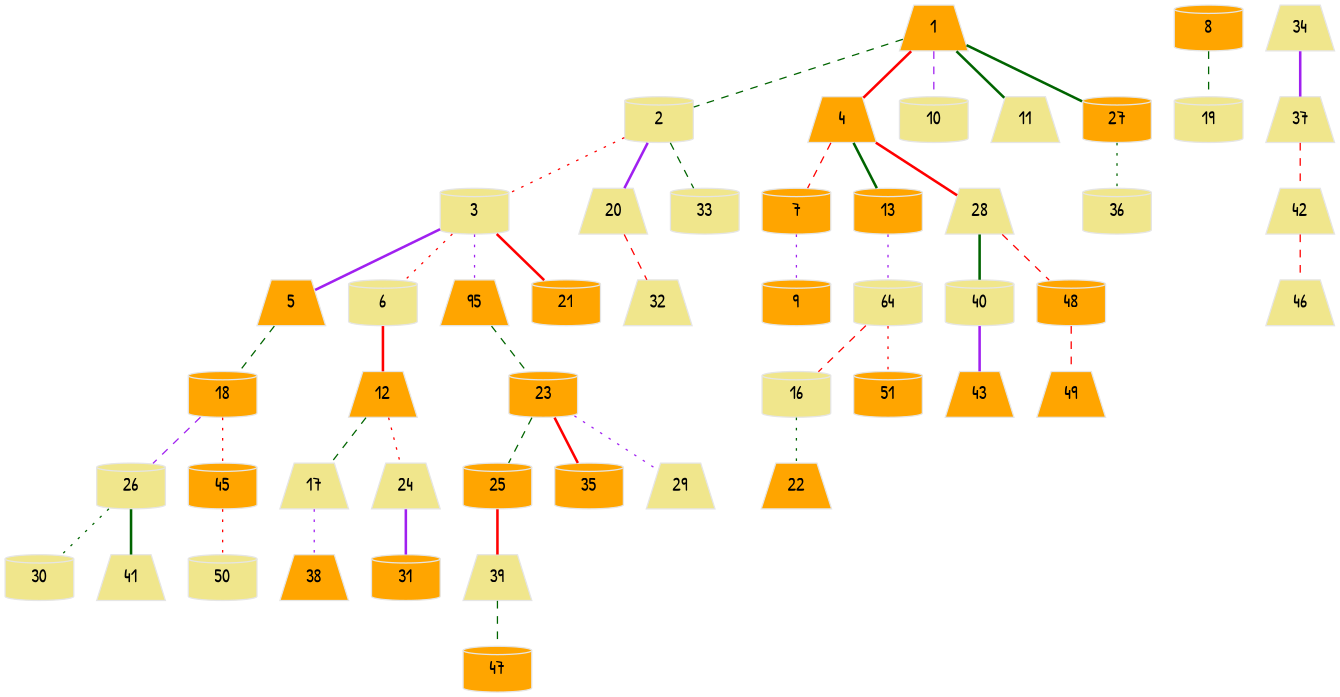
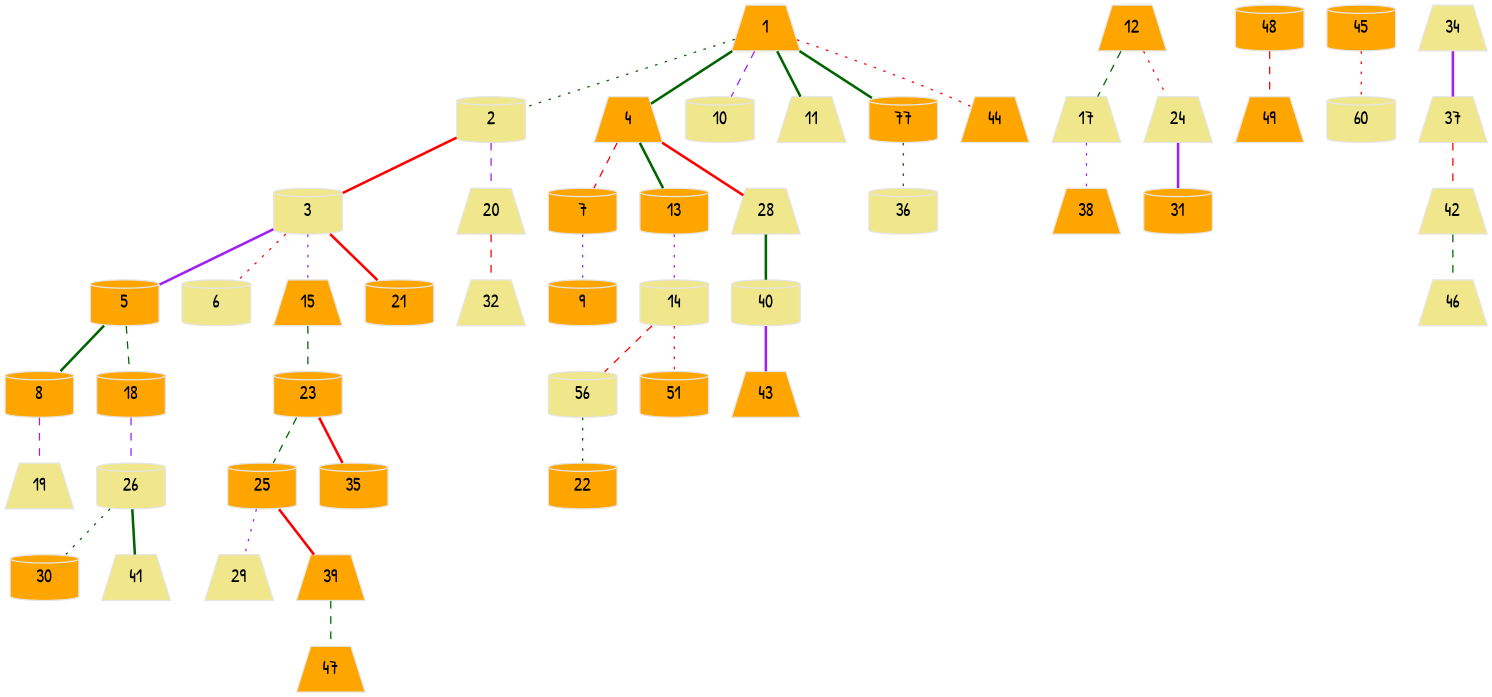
edge "1" -- "2": style dashed -> dotted
edge "8" -- "19": color darkgreen -> purple
edge "1" -- "4": color red -> darkgreen
node "44": added
node "27": label "27" -> "77"
node "19": shape cylinder -> trapezium
edge "2" -- "3": style dotted -> bold
edge "2" -- "20": style bold -> dashed
node "33": removed
edge "28" -- "48": removed
edge "42" -- "46": color red -> darkgreen
node "5": shape trapezium -> cylinder
node "95": label "95" -> "15"
node "64": label "64" -> "14"
edge "5" -- "8": added
edge "6" -- "12": removed
node "16": label "16" -> "56"
edge "18" -- "45": removed
edge "23" -- "29": now "25" -- "29"
node "22": shape trapezium -> cylinder
node "30": fillcolor khaki -> orange
node "50": label "50" -> "60"
node "39": fillcolor khaki -> orange
node "47": shape cylinder -> trapezium
